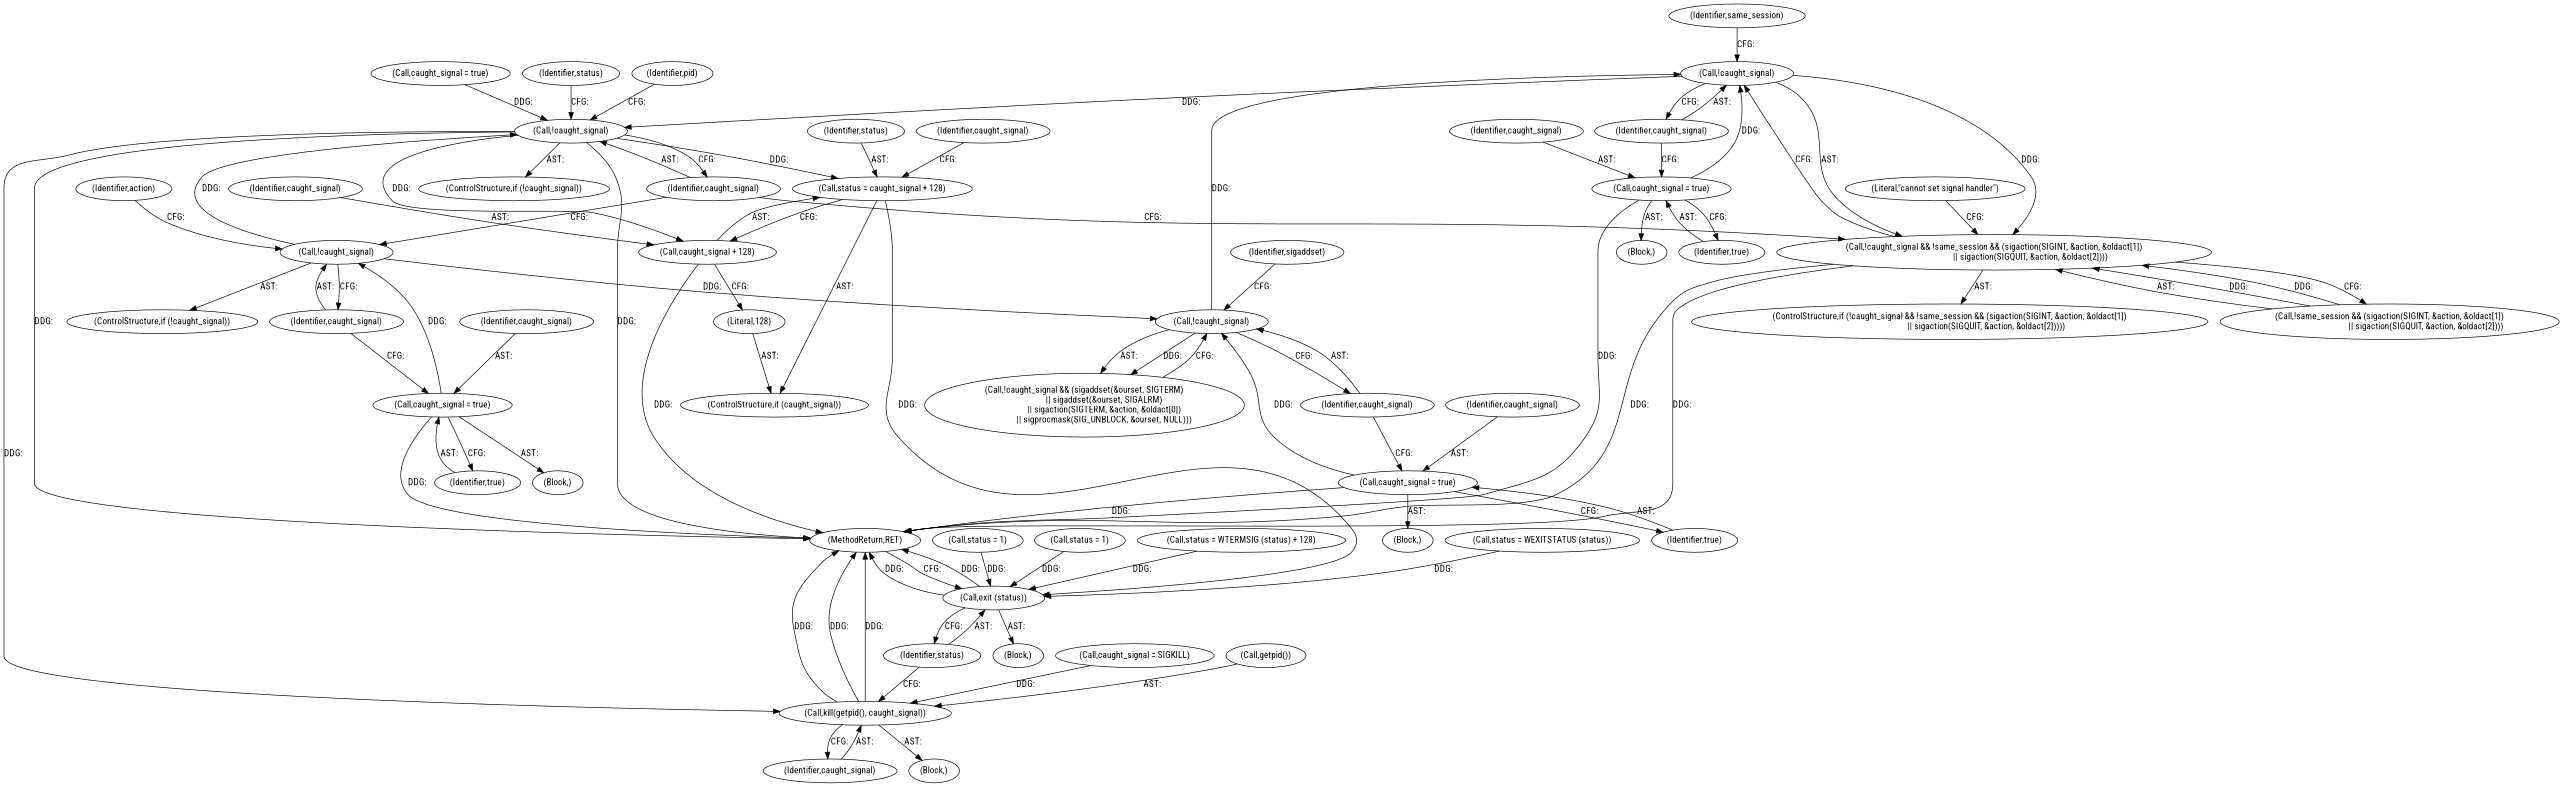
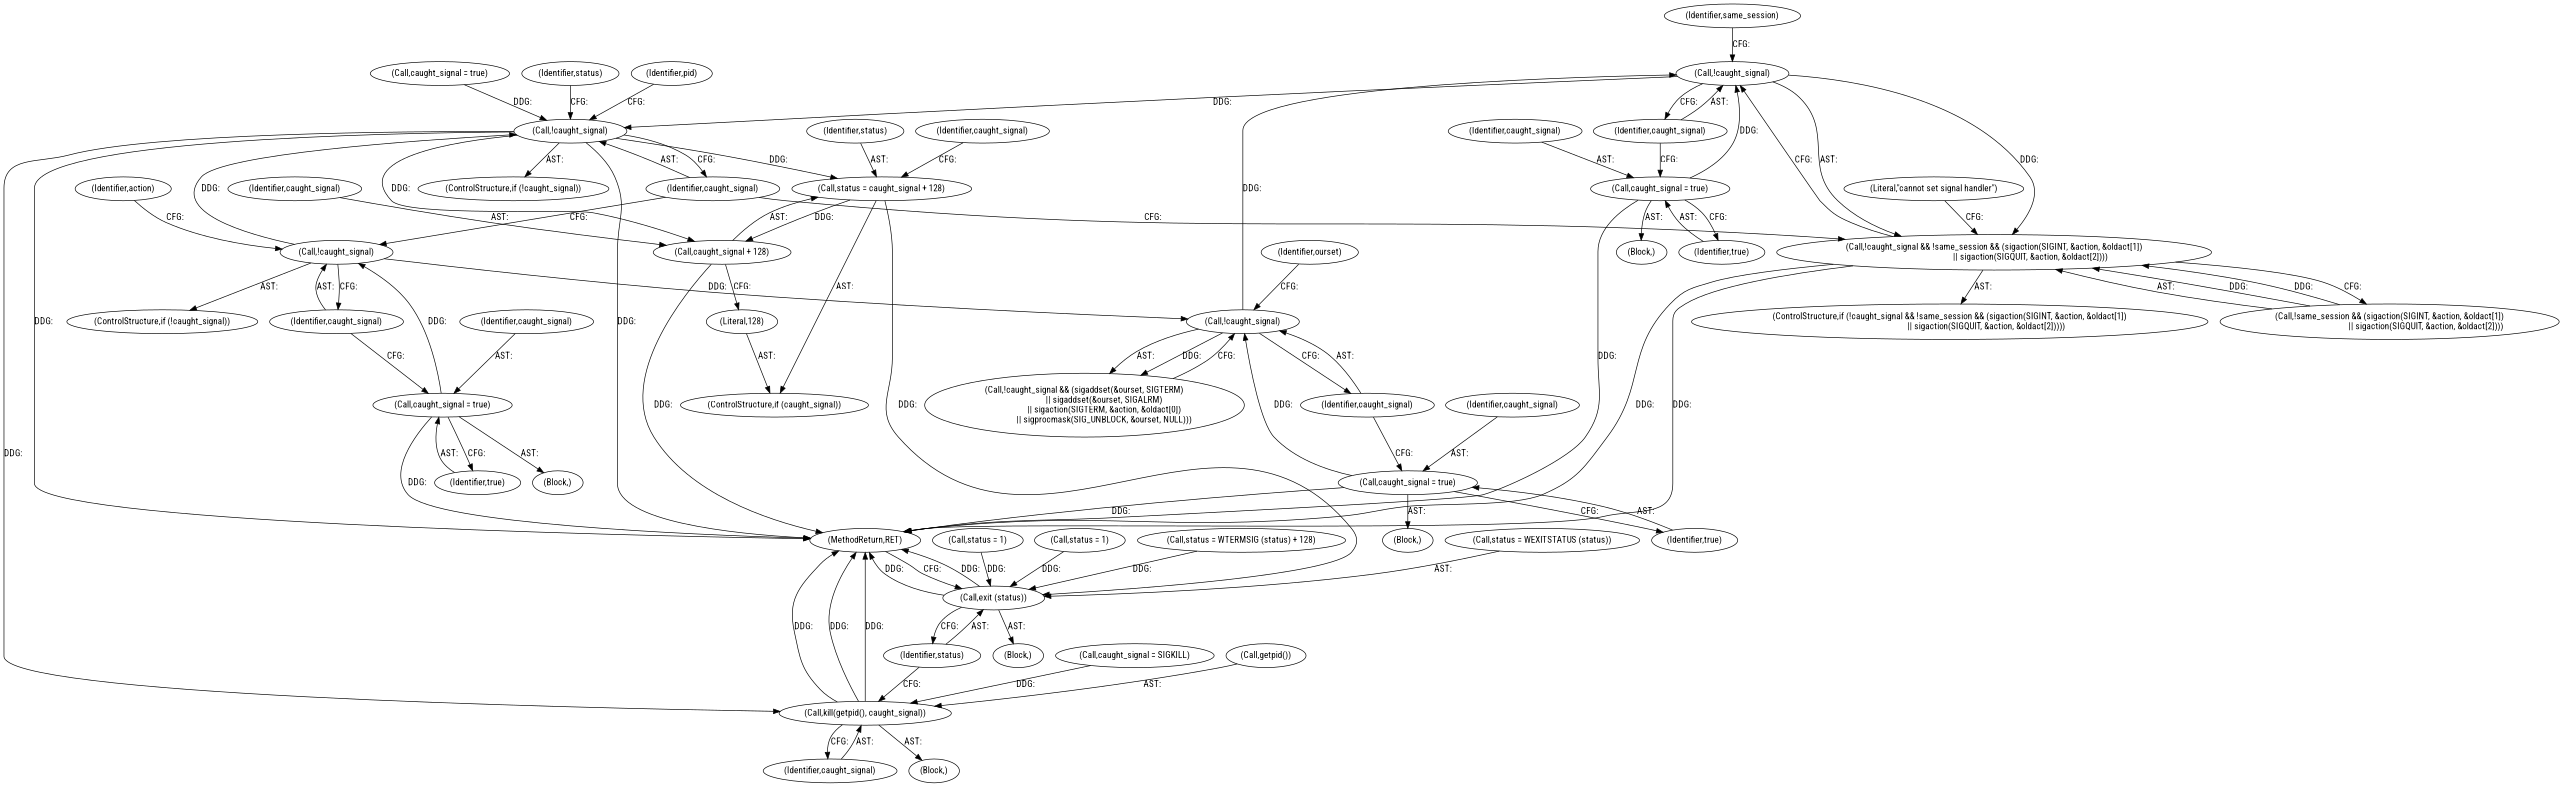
edge "(Call,status = caught_signal + 128)" -> "(Call,caught_signal + 128)": label "CFG: " -> "DDG: "
node "(Identifier,sigaddset)": label "(Identifier,sigaddset)" -> "(Identifier,ourset)"
edge "(Call,status = WEXITSTATUS (status))" -> "(Call,exit (status))": label "DDG: " -> "AST: "
